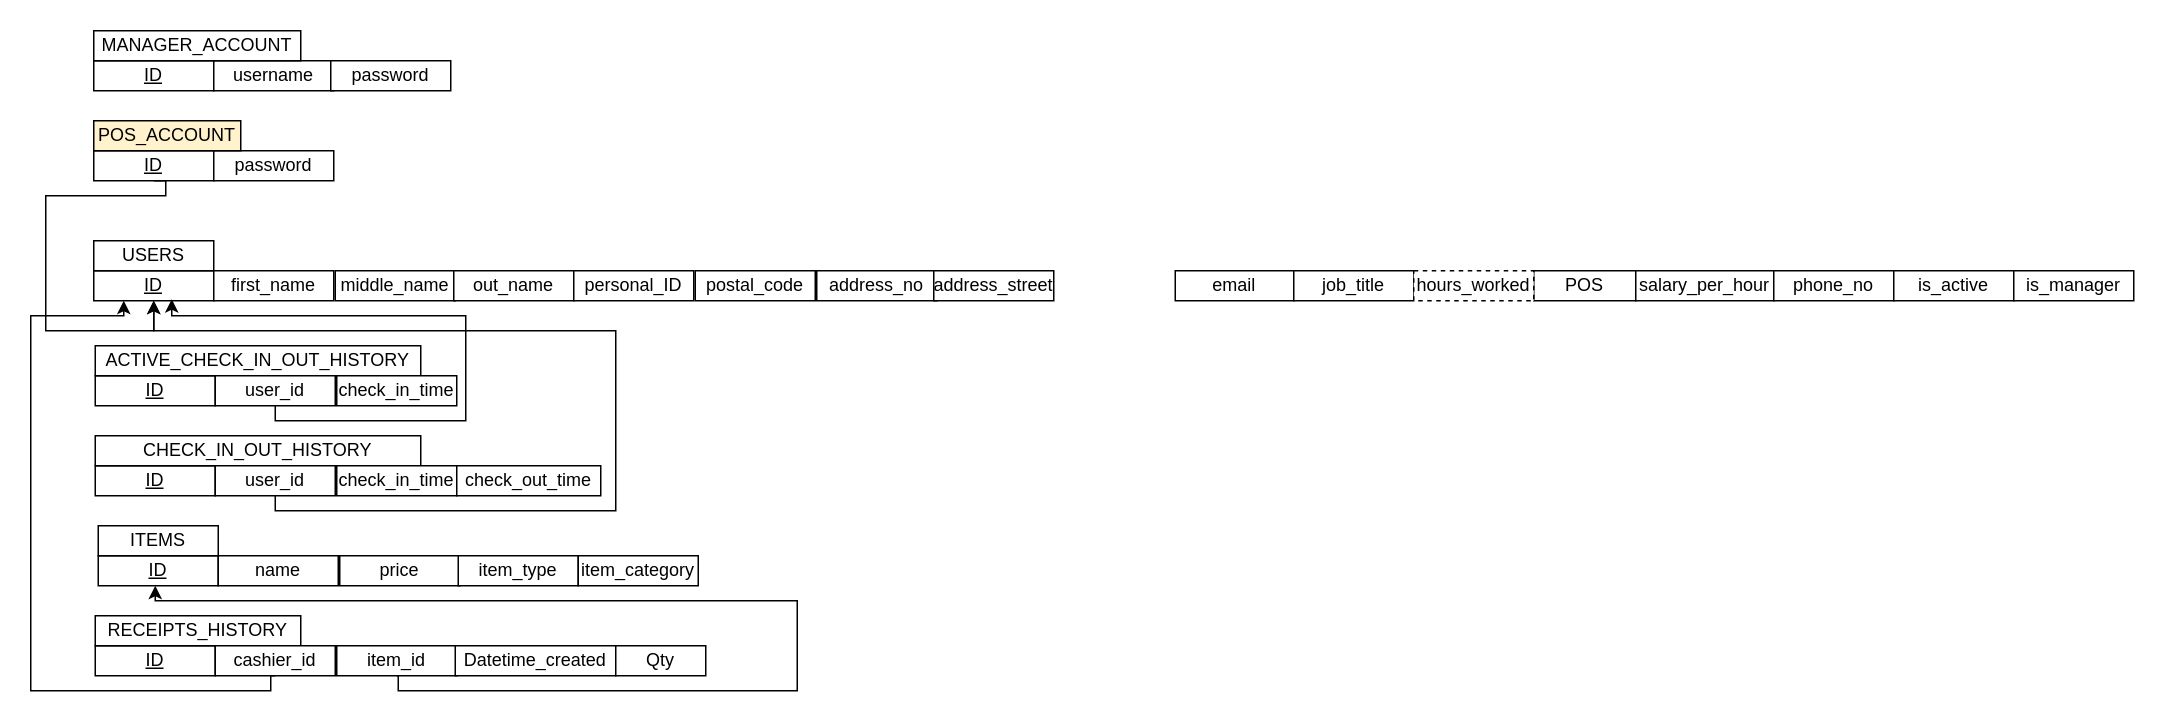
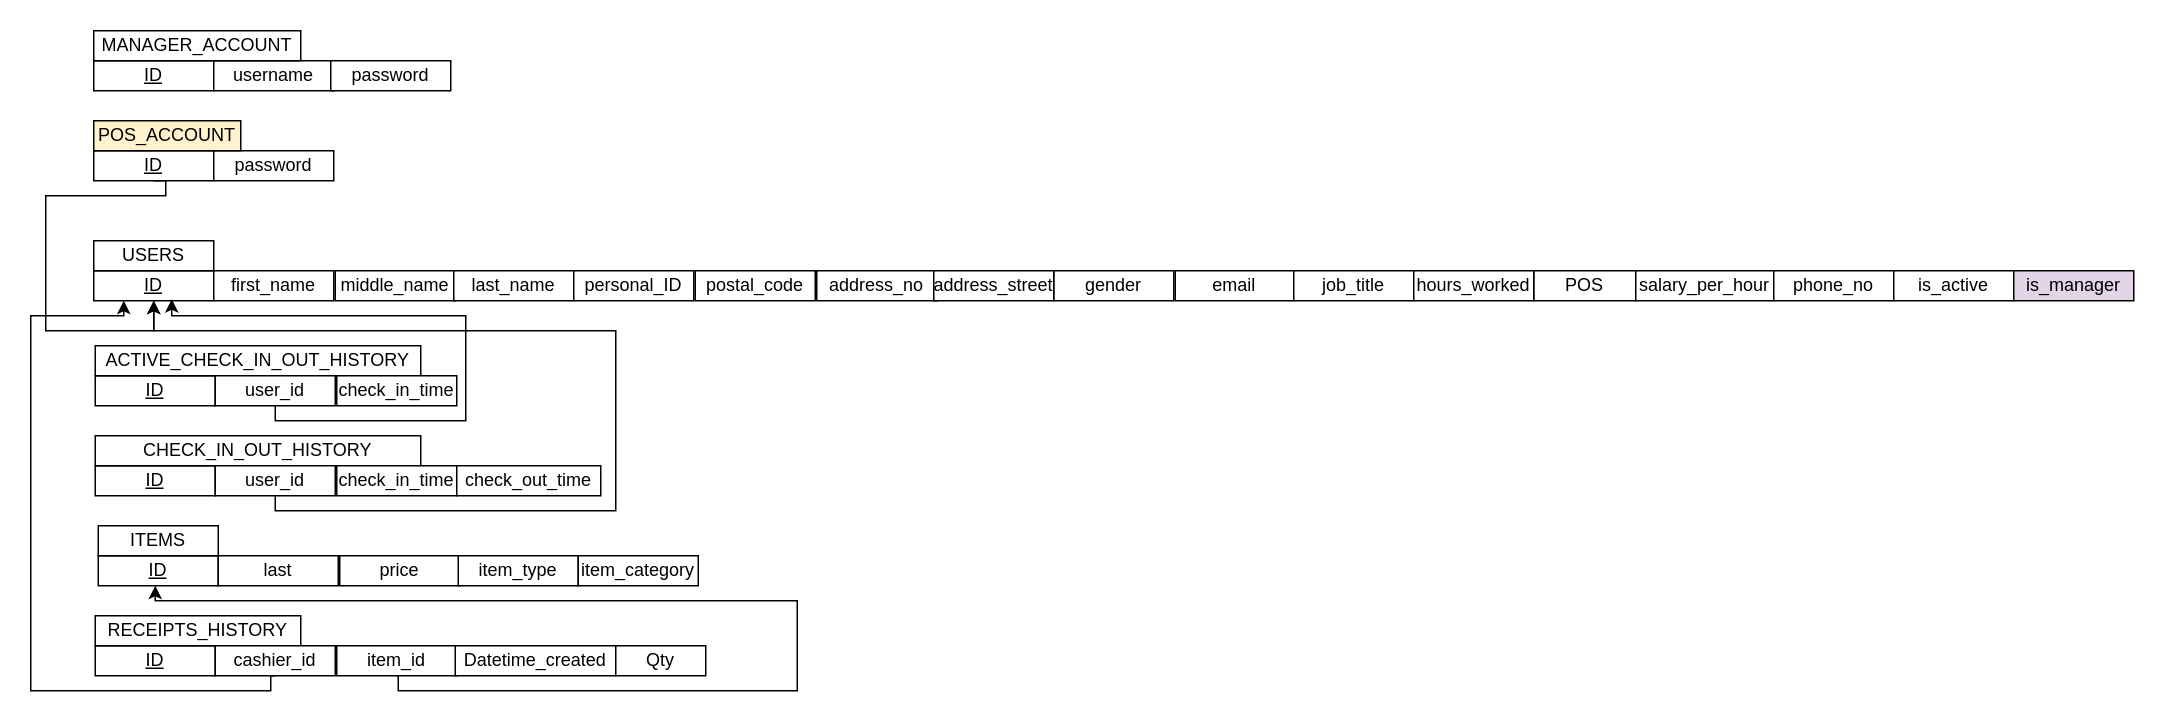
node "out_name": label "out_name" -> "last_name"
node "gender": added
node "hours_worked": style dashed -> solid
node "is_manager": fillcolor #ffffff -> #e1d5e7
node "name": label "name" -> "last"
